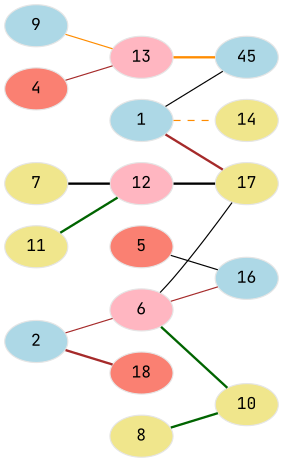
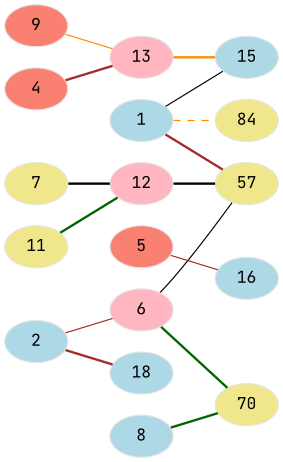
node "9": fillcolor lightblue -> salmon
node "45": label "45" -> "15"
edge "13" -- "4": style solid -> bold
node "14": label "14" -> "84"
node "17": label "17" -> "57"
edge "5" -- "16": color black -> brown
edge "16" -- "6": removed
node "18": fillcolor salmon -> lightblue
node "10": label "10" -> "70"
node "8": fillcolor khaki -> lightblue
